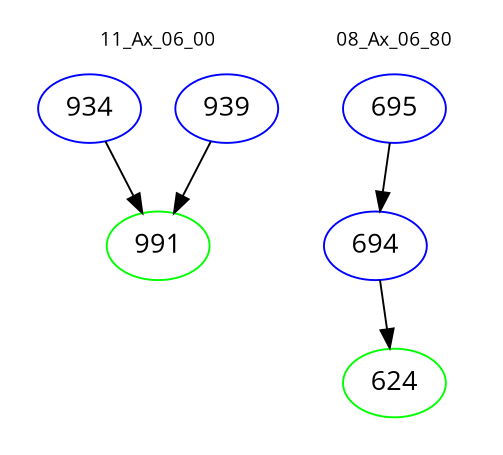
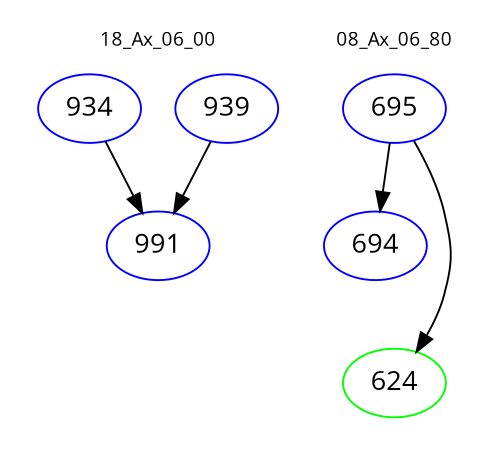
cluster "11_Ax_06_00": label "11_Ax_06_00" -> "18_Ax_06_00"
node "991": color green -> blue
edge "694" -> "624": now "695" -> "624"
